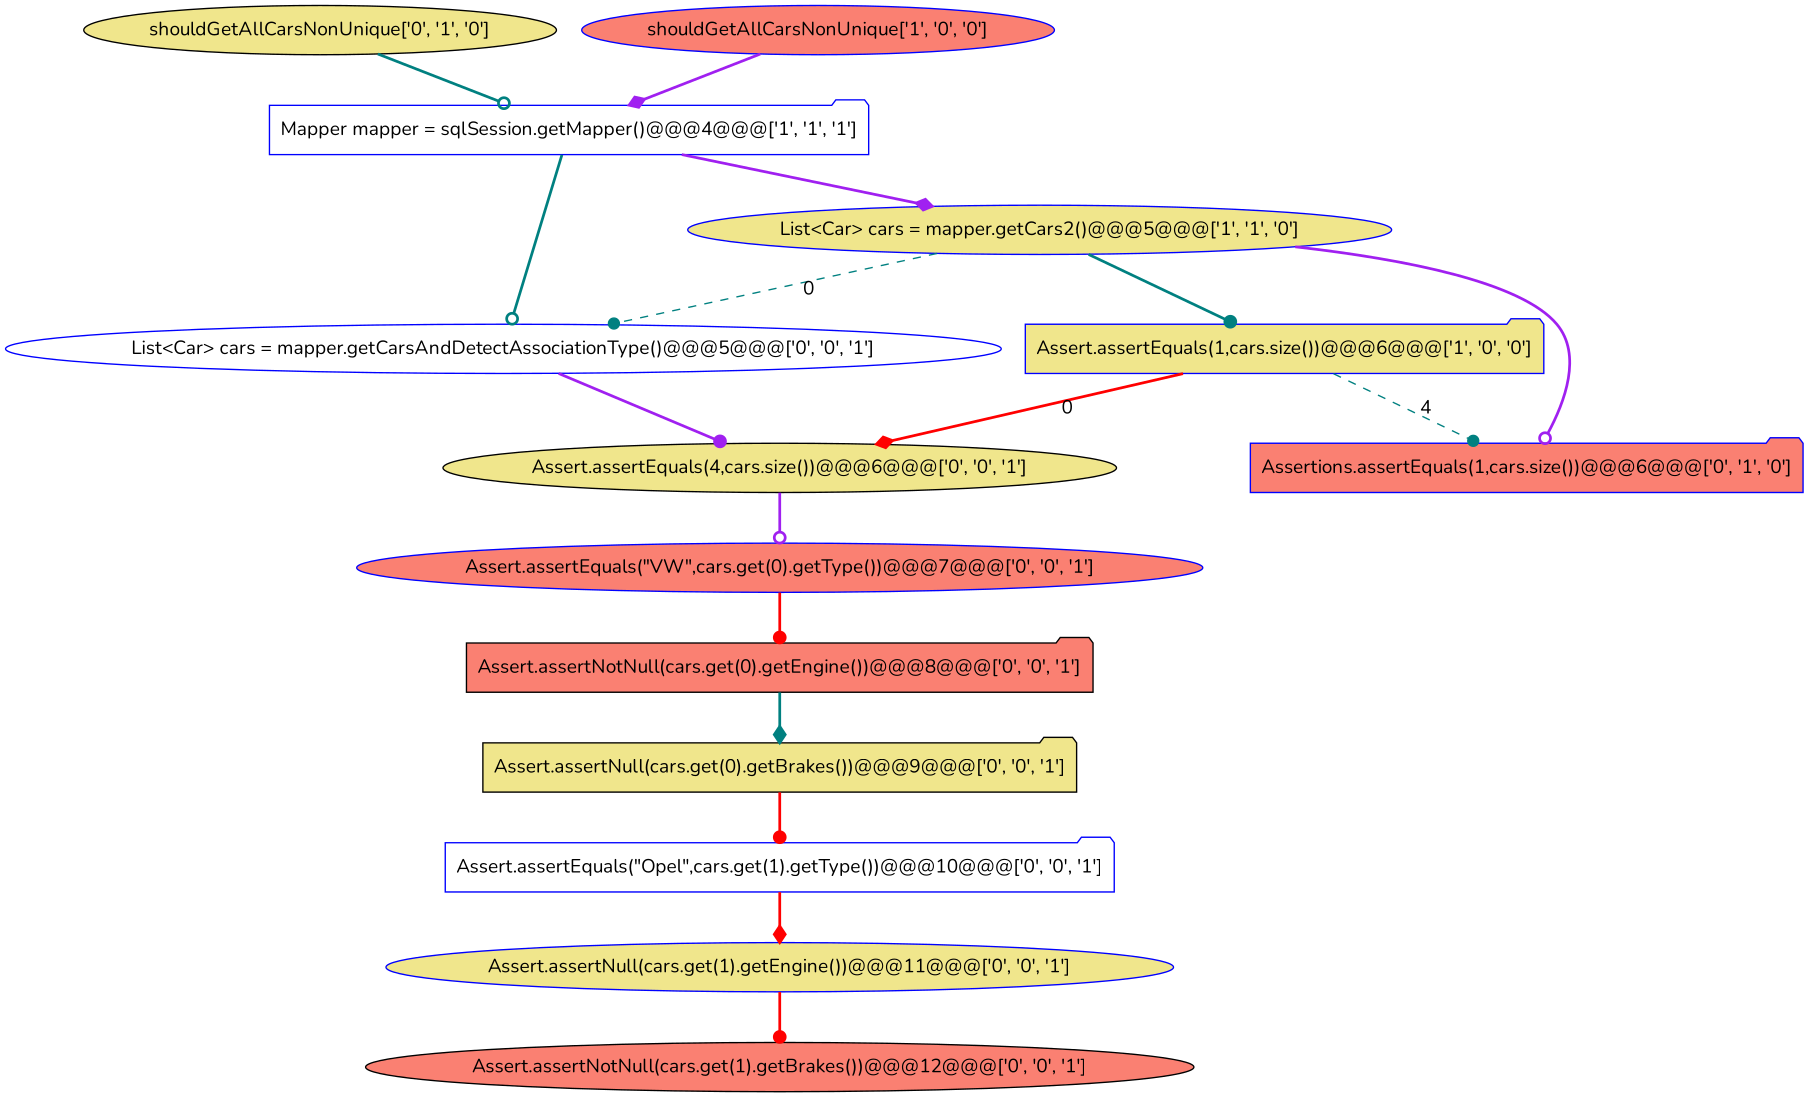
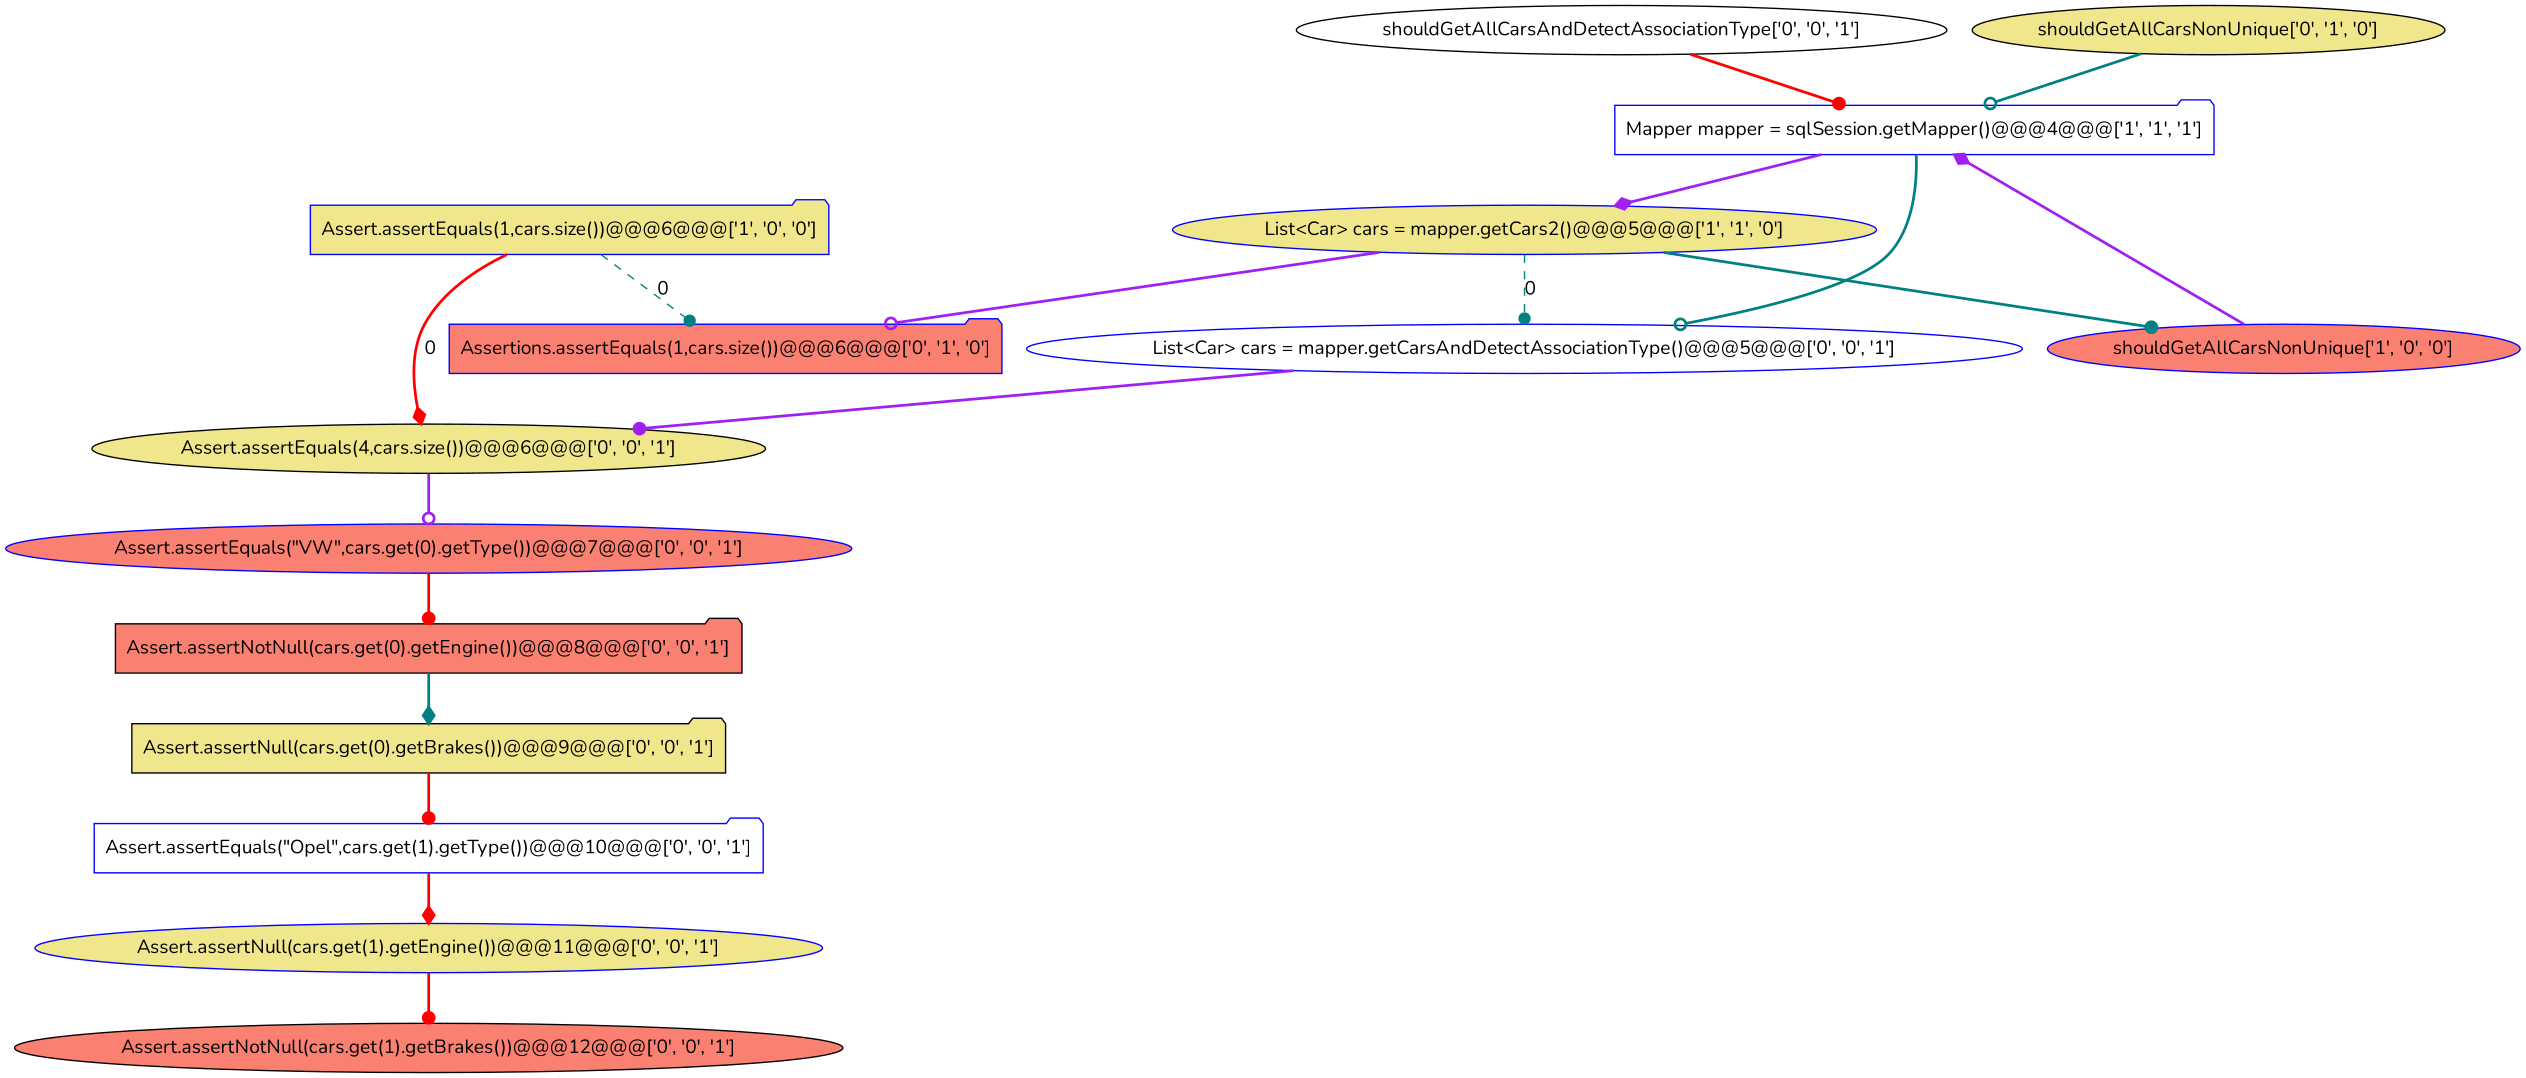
node "shouldGetAllCarsAndDetectAssociationType['0', '0', '1']": added
edge "List<Car> cars = mapper.getCars2()@@@5@@@['1', '1', '0']" -> "Assert.assertEquals(1,cars.size())@@@6@@@['1', '0', '0']": now "List<Car> cars = mapper.getCars2()@@@5@@@['1', '1', '0']" -> "shouldGetAllCarsNonUnique['1', '0', '0']"
edge "Assert.assertEquals(1,cars.size())@@@6@@@['1', '0', '0']" -> "Assertions.assertEquals(1,cars.size())@@@6@@@['0', '1', '0']": label "4" -> "0"
